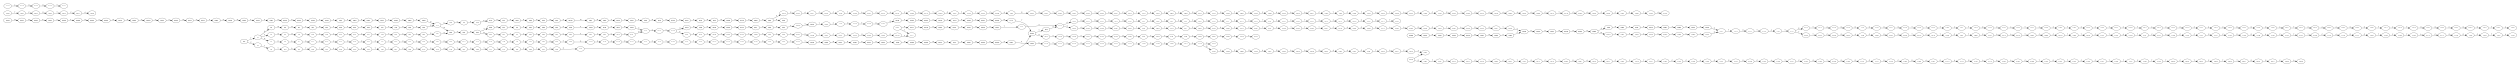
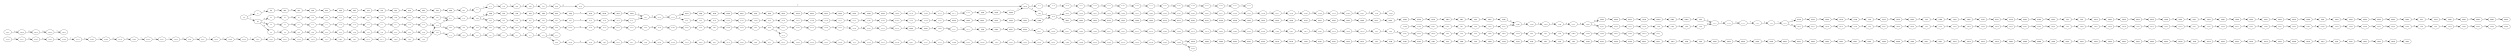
edge "S264" -> "S257": reversed
edge "S609" -> "S610": added, label "G"
edge "S94" -> "S99": now "S89" -> "S99"
edge "S439" -> "S435": reversed
